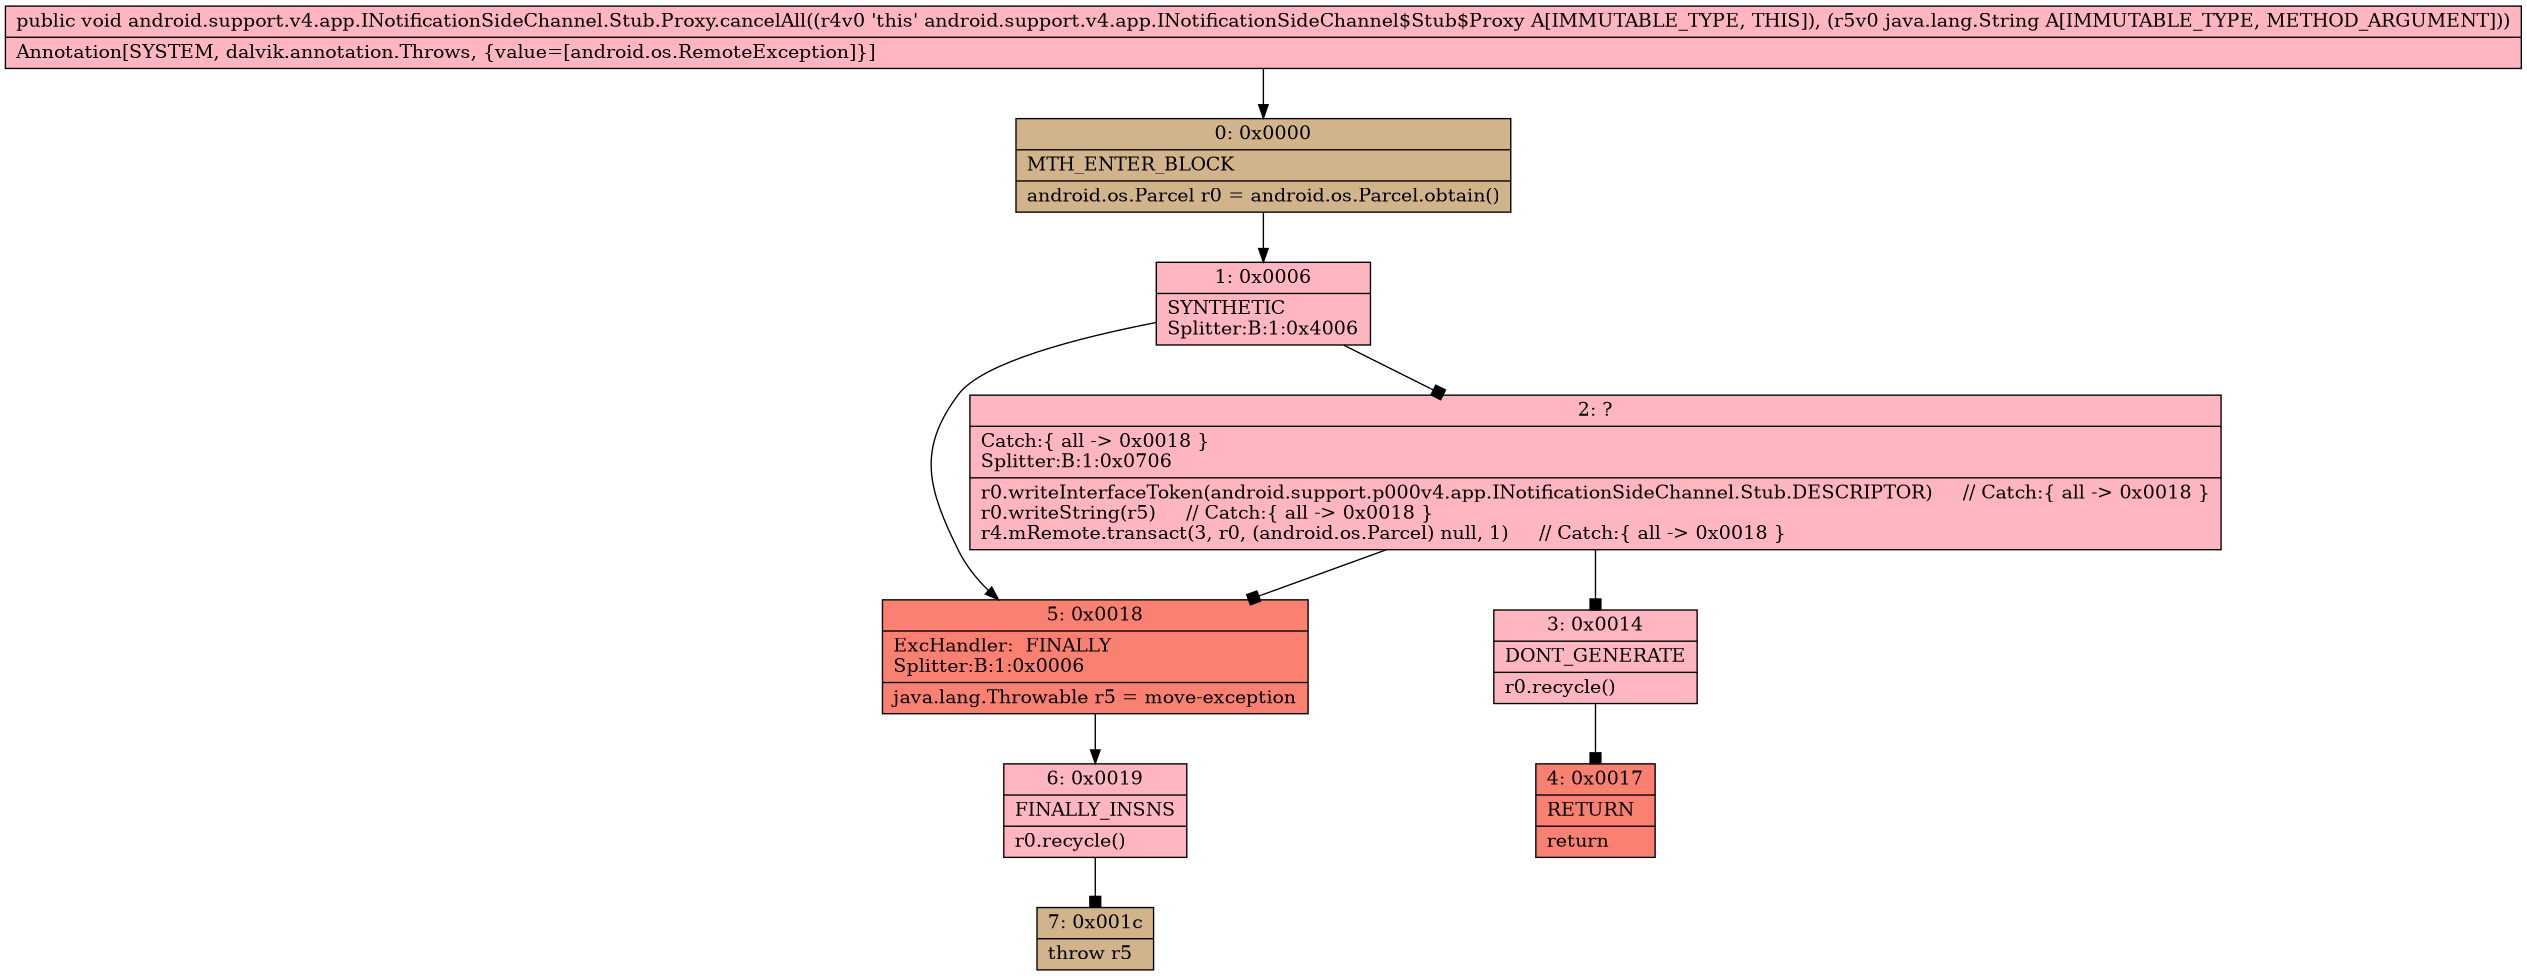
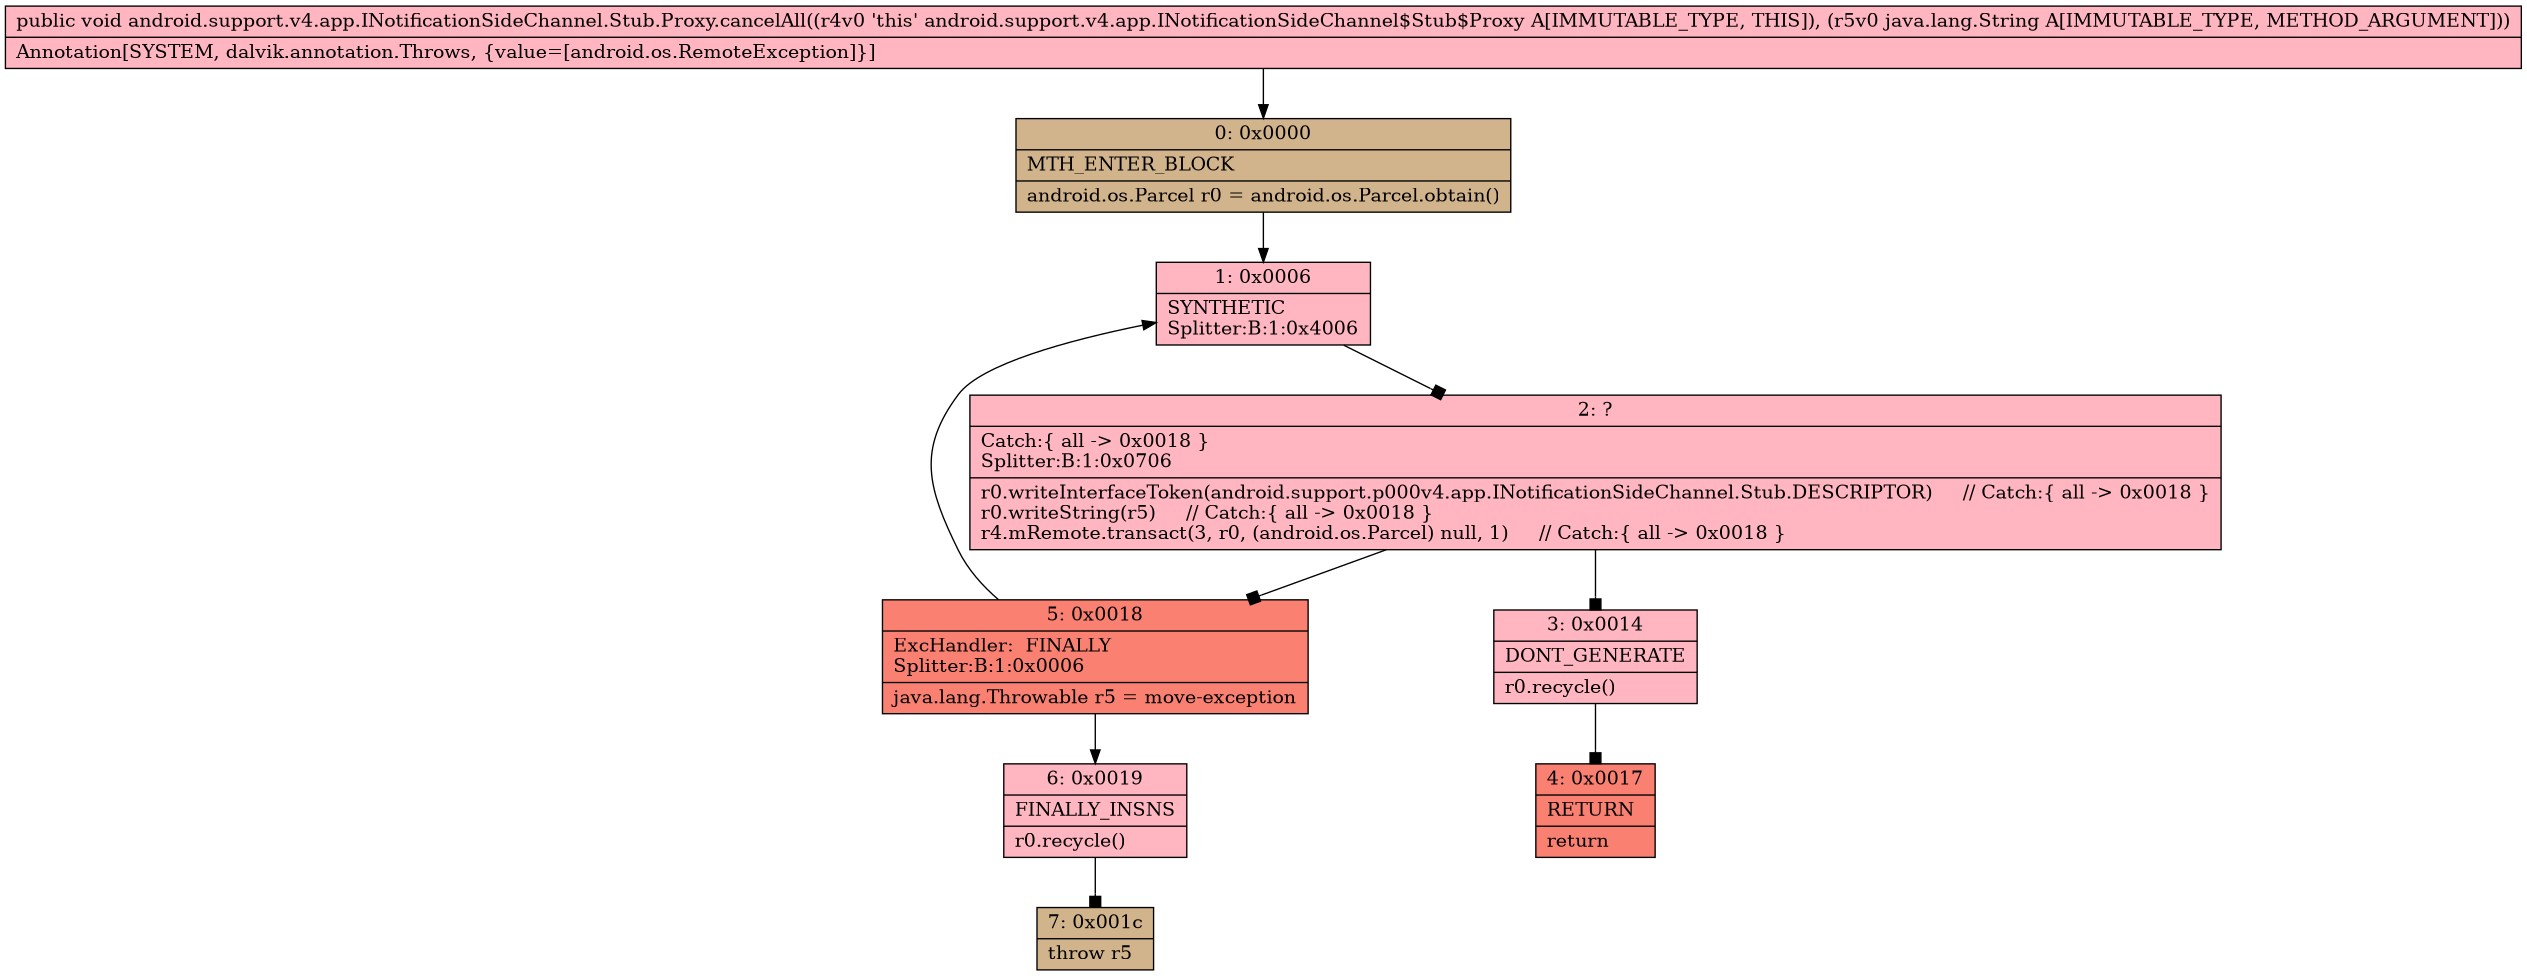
edge "1: 0x0006" -> "5: 0x0018": reversed
